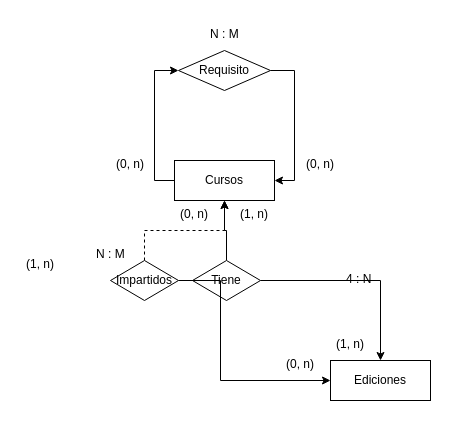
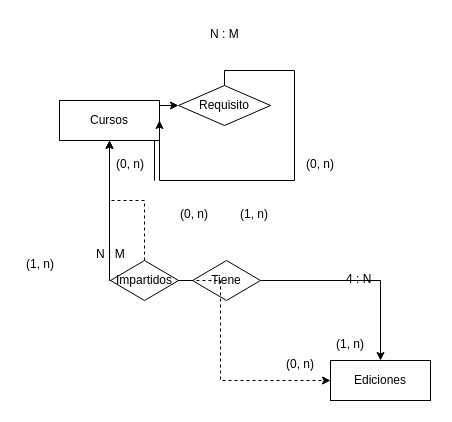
node "Requisito": moved (225, 71) -> (225, 106)
node "Cursos": moved (225, 181) -> (110, 121)
edge "Impartidos" -> "Ediciones": style solid -> dashed
